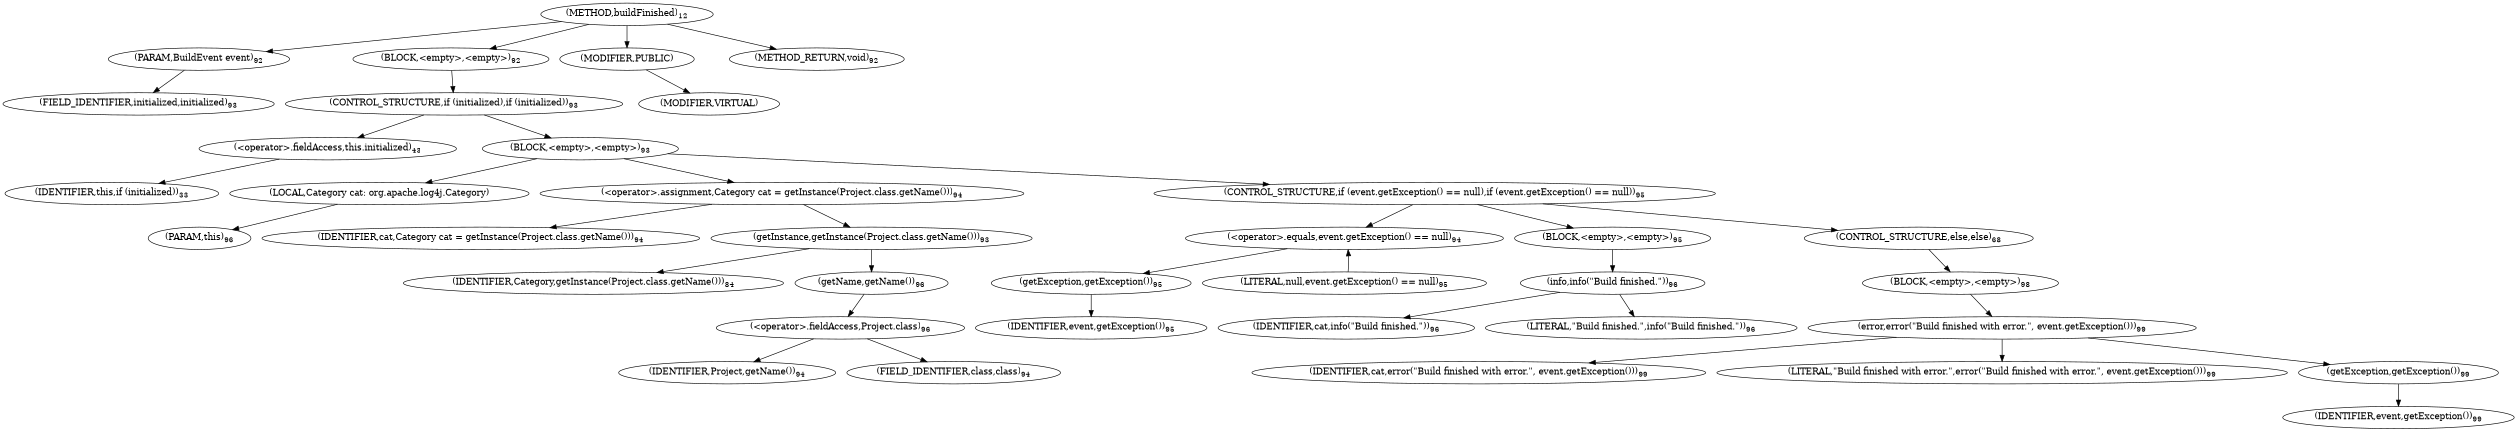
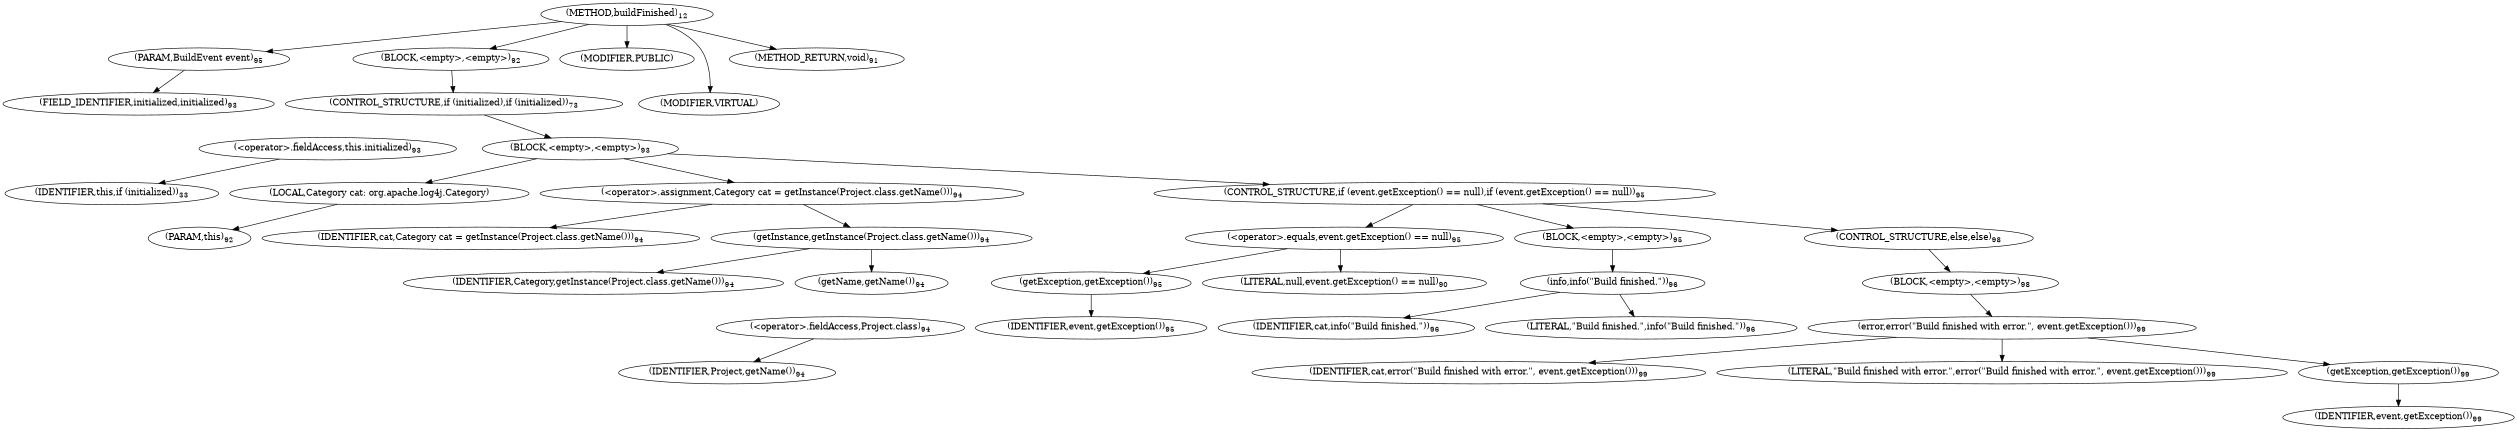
node "(PARAM,BuildEvent event)": text "92" -> "95"
node "(METHOD_RETURN,void)": text "92" -> "91"
edge "(MODIFIER,PUBLIC)" -> "(MODIFIER,VIRTUAL)": now "(METHOD,buildFinished)" -> "(MODIFIER,VIRTUAL)"
node "(CONTROL_STRUCTURE,if (initialized),if (initialized))": text "93" -> "73"
edge "(CONTROL_STRUCTURE,if (initialized),if (initialized))" -> "(<operator>.fieldAccess,this.initialized)": removed
node "(<operator>.fieldAccess,this.initialized)": text "43" -> "93"
node "(PARAM,this)": text "96" -> "92"
node "(getInstance,getInstance(Project.class.getName()))": text "93" -> "94"
node "(<operator>.equals,event.getException() == null)": text "94" -> "95"
node "(CONTROL_STRUCTURE,else,else)": text "68" -> "98"
edge "(LITERAL,null,event.getException() == null)" -> "(<operator>.equals,event.getException() == null)": reversed
node "(IDENTIFIER,Category,getInstance(Project.class.getName()))": text "84" -> "94"
node "(getName,getName())": text "96" -> "94"
node "(LITERAL,null,event.getException() == null)": text "95" -> "90"
edge "(getName,getName())" -> "(<operator>.fieldAccess,Project.class)": removed
node "(<operator>.fieldAccess,Project.class)": text "96" -> "94"
node "(FIELD_IDENTIFIER,class,class)": removed
